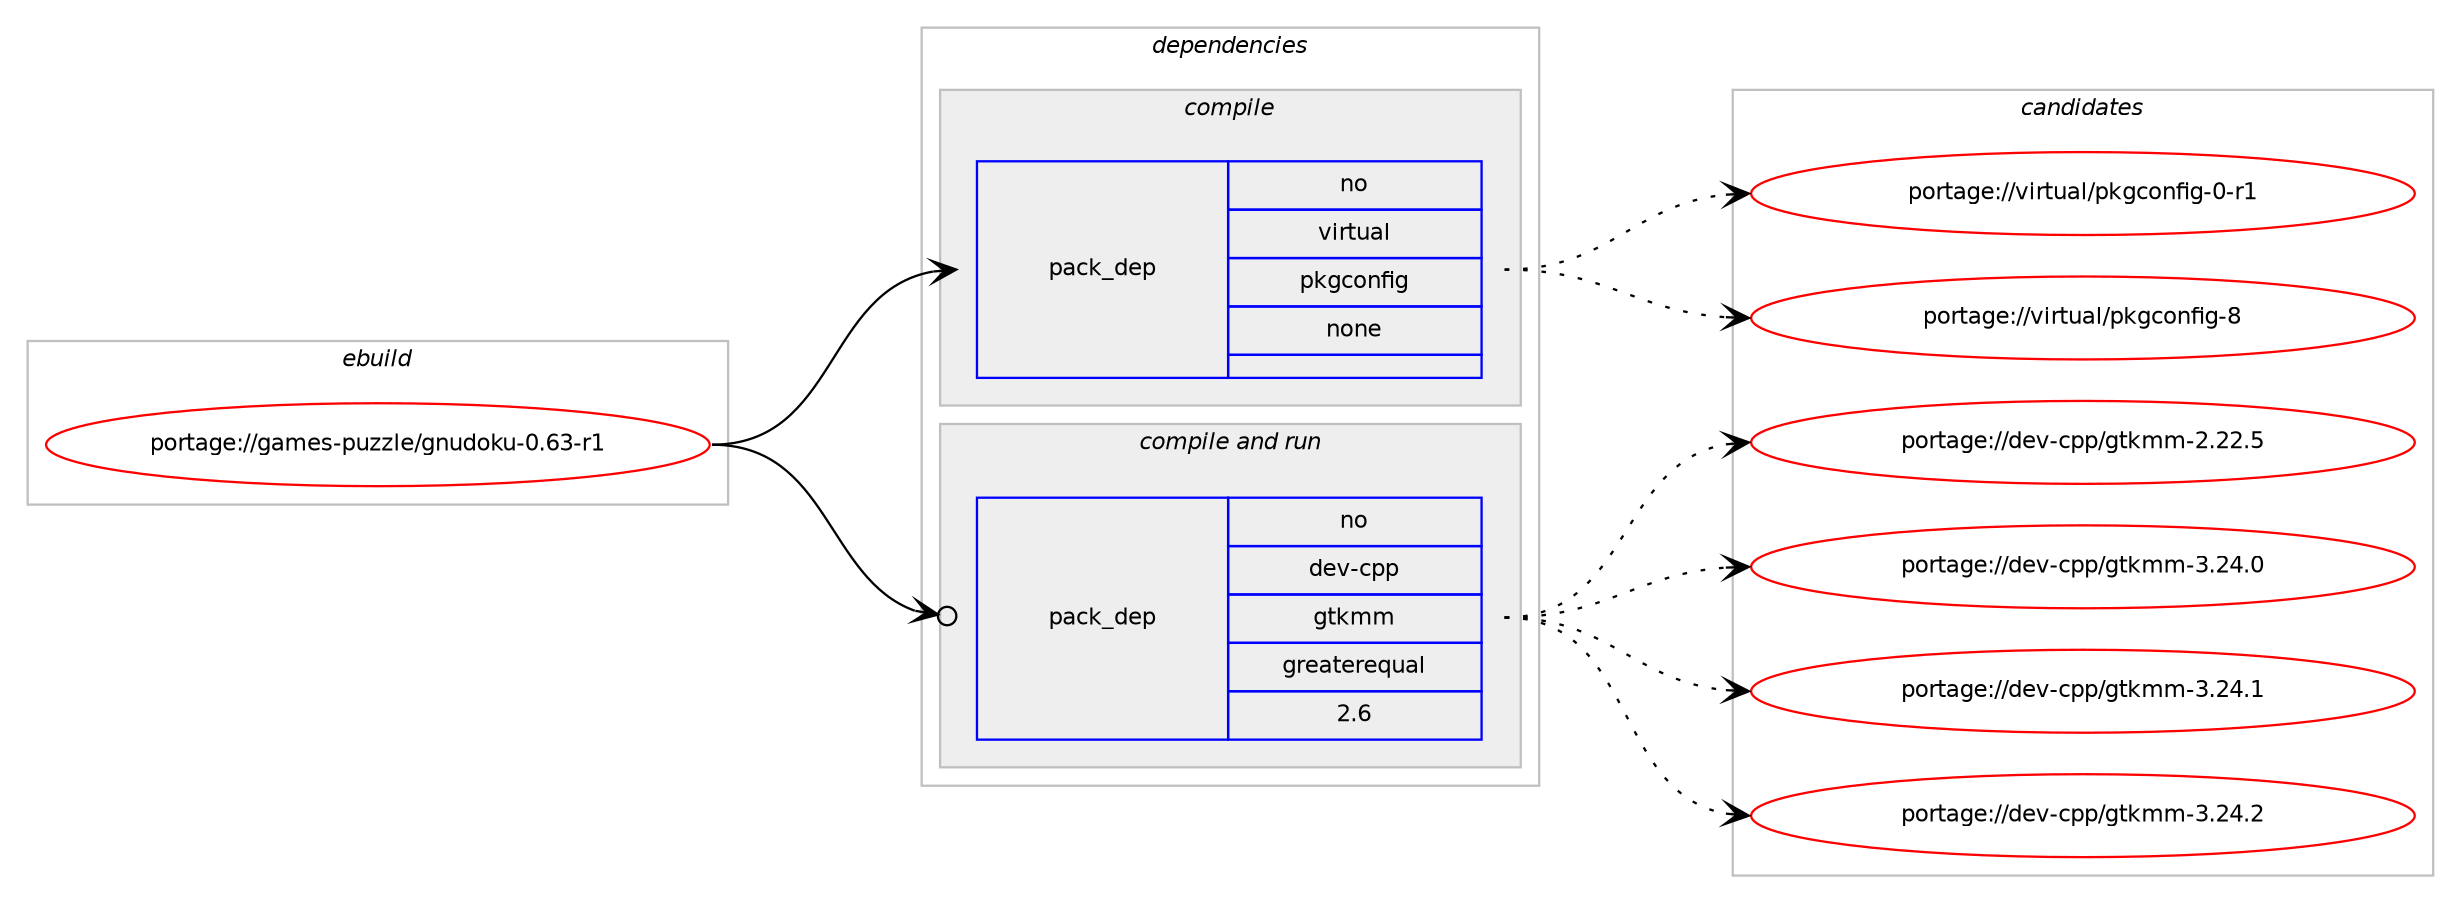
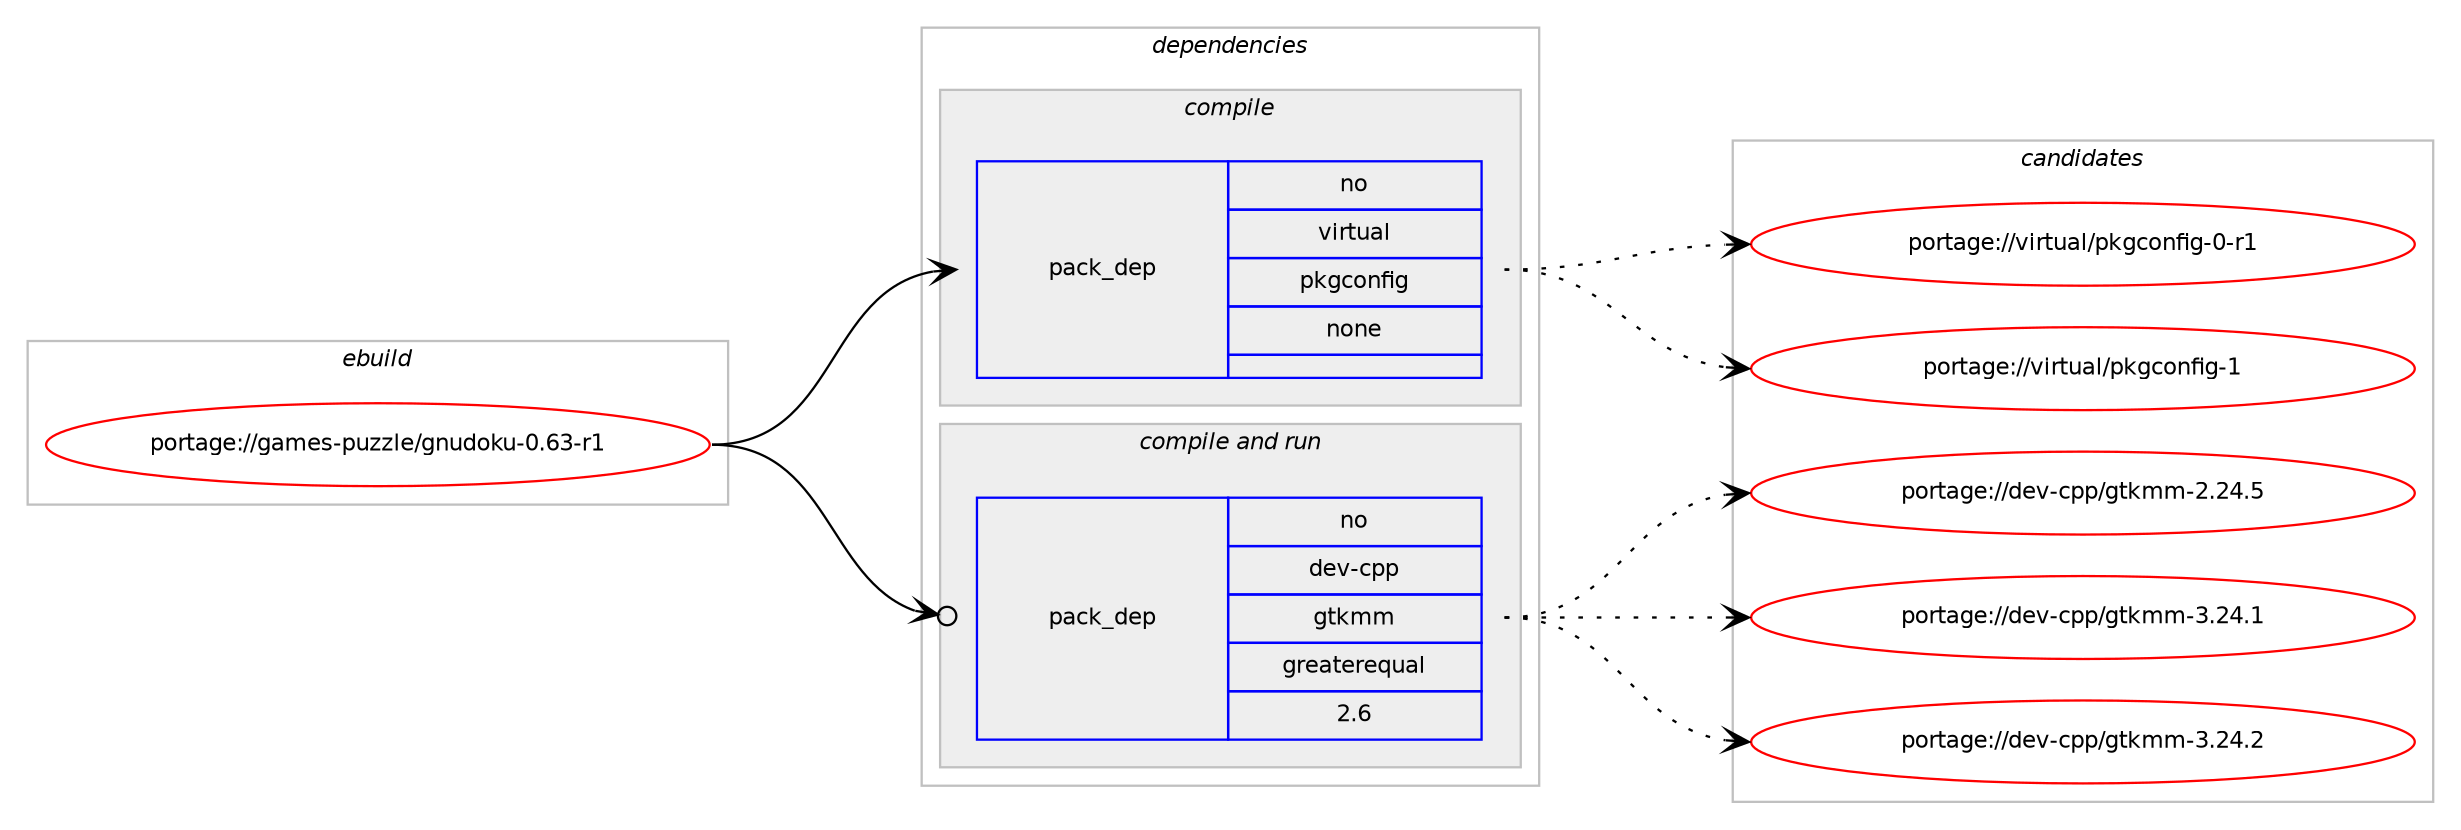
node "portage://virtual/pkgconfig-8": label "portage://virtual/pkgconfig-8" -> "portage://virtual/pkgconfig-1"
node "portage://dev-cpp/gtkmm-2.22.5": label "portage://dev-cpp/gtkmm-2.22.5" -> "portage://dev-cpp/gtkmm-2.24.5"
node "portage://dev-cpp/gtkmm-3.24.0": removed
